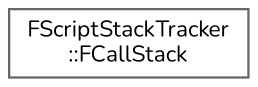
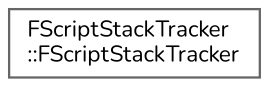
node "FScriptStackTracker ::FCallStack": label "FScriptStackTracker ::FCallStack" -> "FScriptStackTracker ::FScriptStackTracker"
